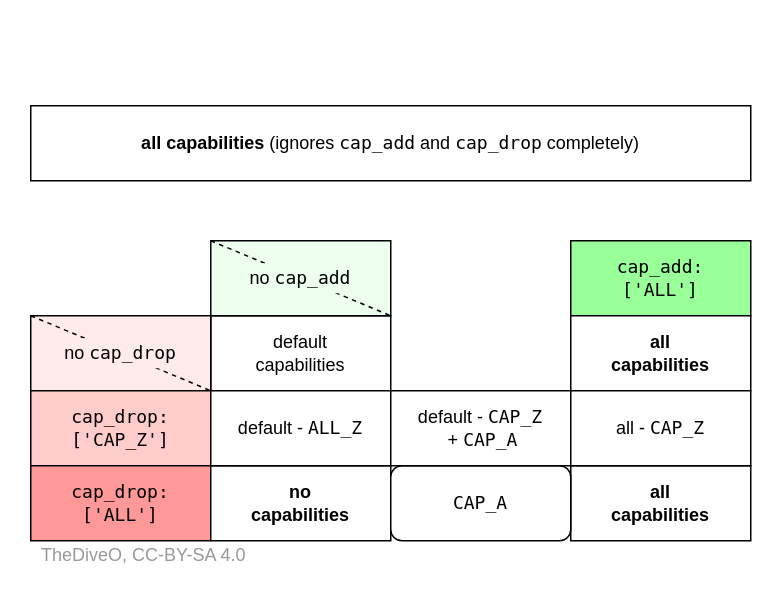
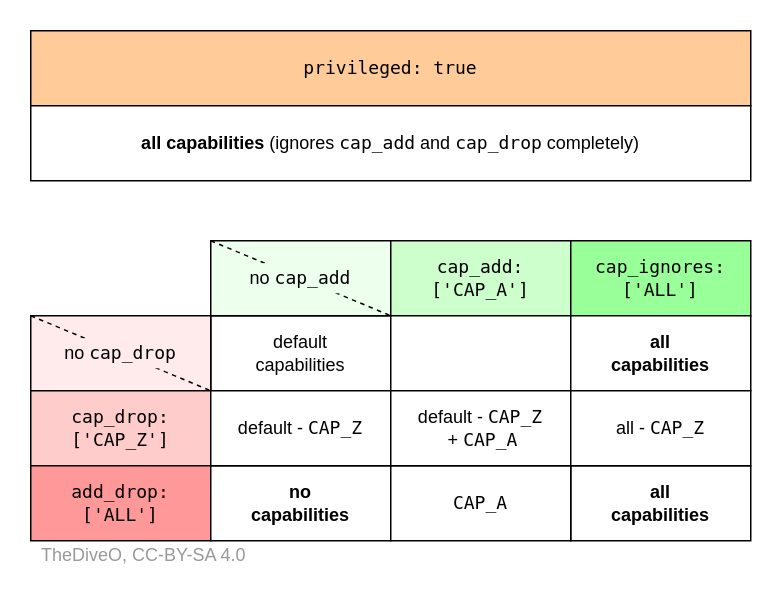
node "privileged: true": added
node "cap_add: ['CAP_A']": added
node "cap_add: ['ALL']": label "cap_add: ['ALL']" -> "cap_ignores: ['ALL']"
node "default - ALL_Z": label "default - ALL_Z" -> "default - CAP_Z"
node "cap_drop: ['ALL']": label "cap_drop: ['ALL']" -> "add_drop: ['ALL']"
node "CAP_A": shape rounded rectangle -> rectangle
